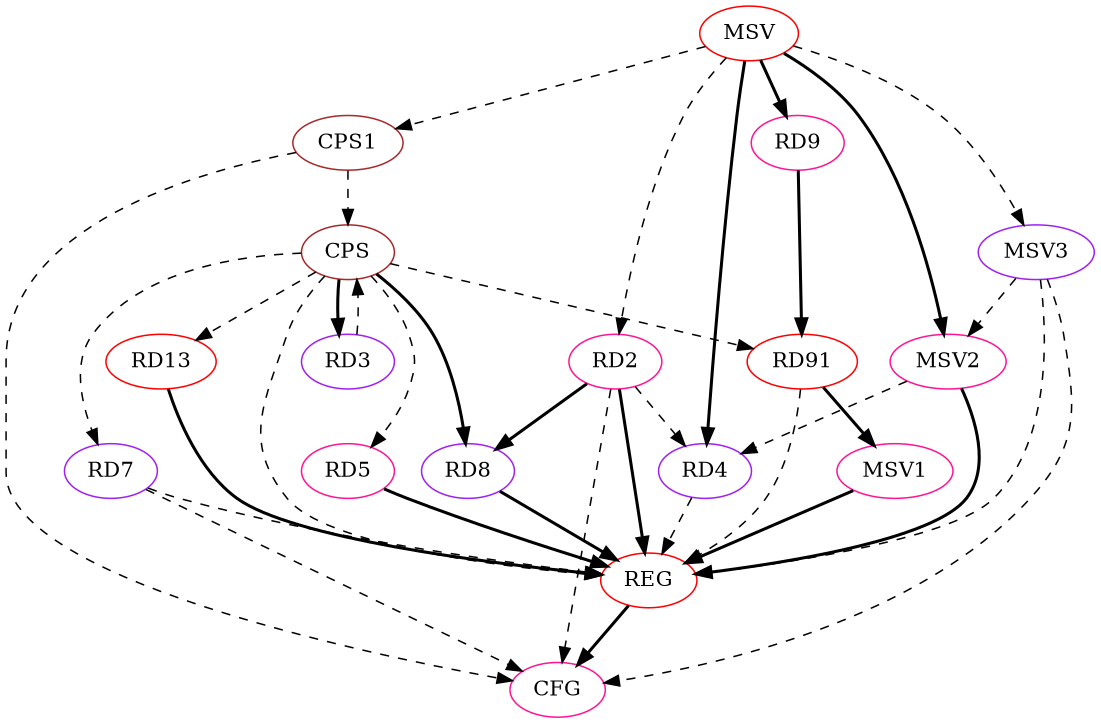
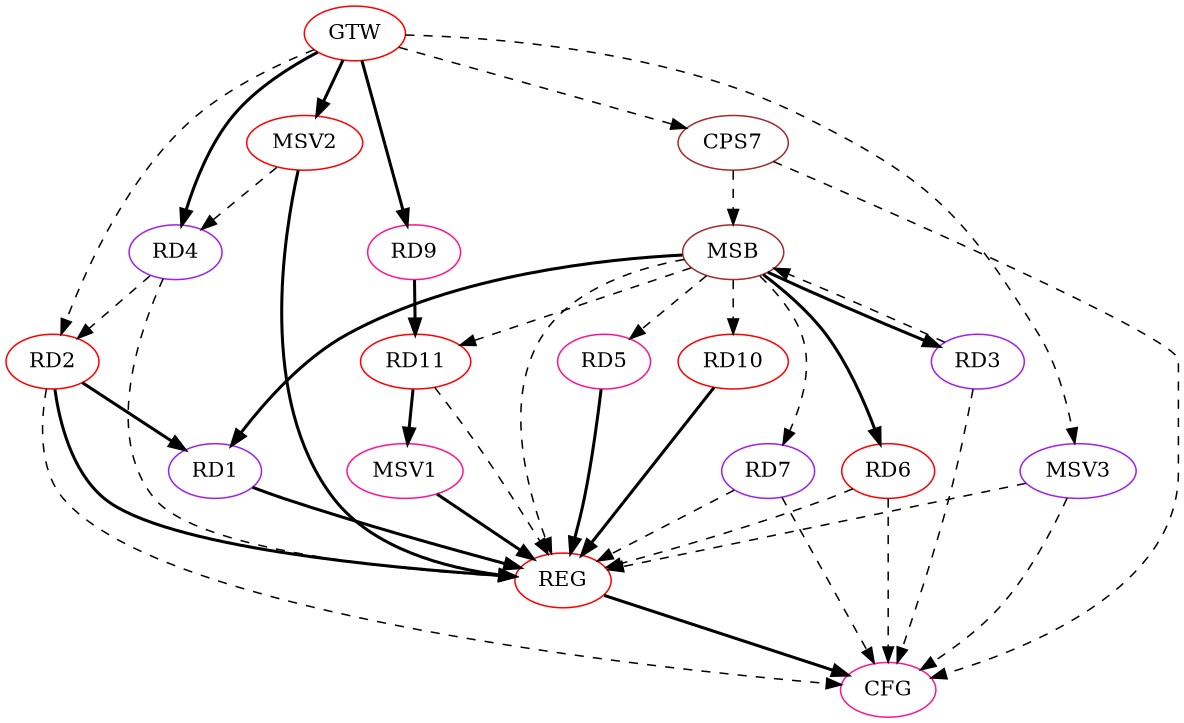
node "MSV": label "MSV" -> "GTW"
node "CPS1": label "CPS1" -> "CPS7"
node "CPS": label "CPS" -> "MSB"
edge "MSV3" -> "MSV2": removed
node "RD13": label "RD13" -> "RD10"
node "RD2": color deeppink -> red
node "RD91": label "RD91" -> "RD11"
node "MSV2": color deeppink -> red
edge "RD2" -> "RD4": reversed
node "RD8": label "RD8" -> "RD1"
node "RD6": added
edge "RD3" -> "CFG": added
